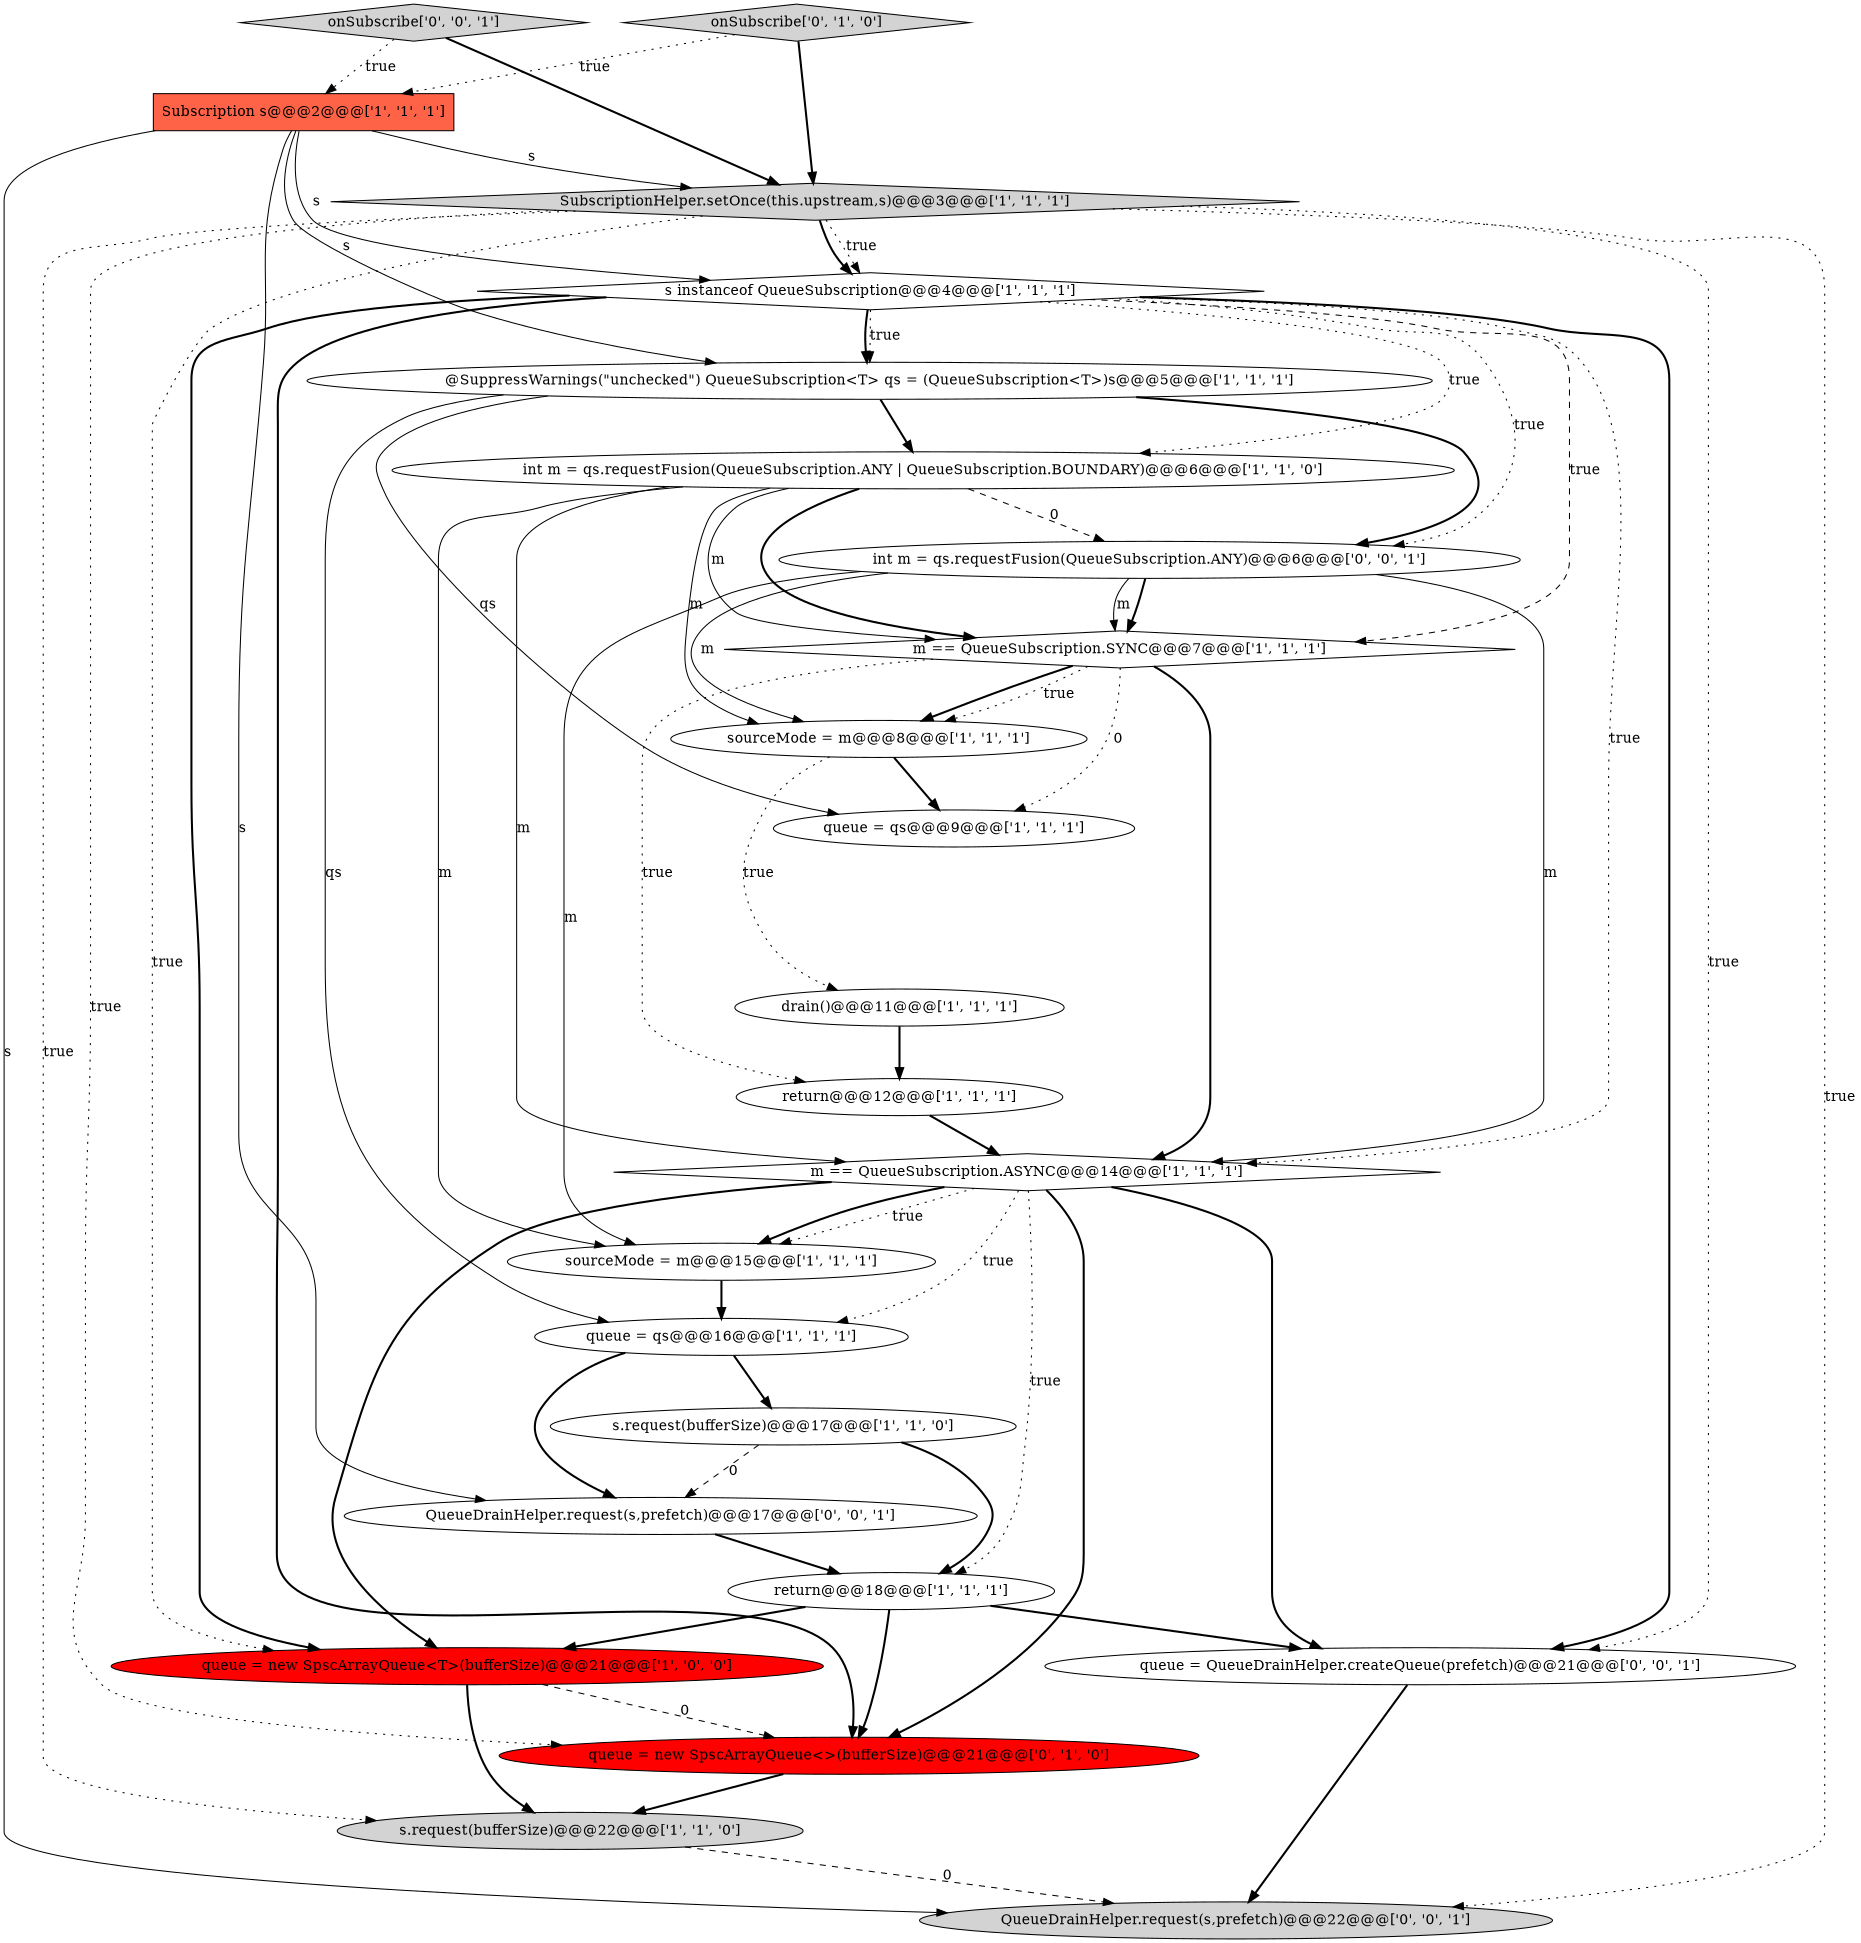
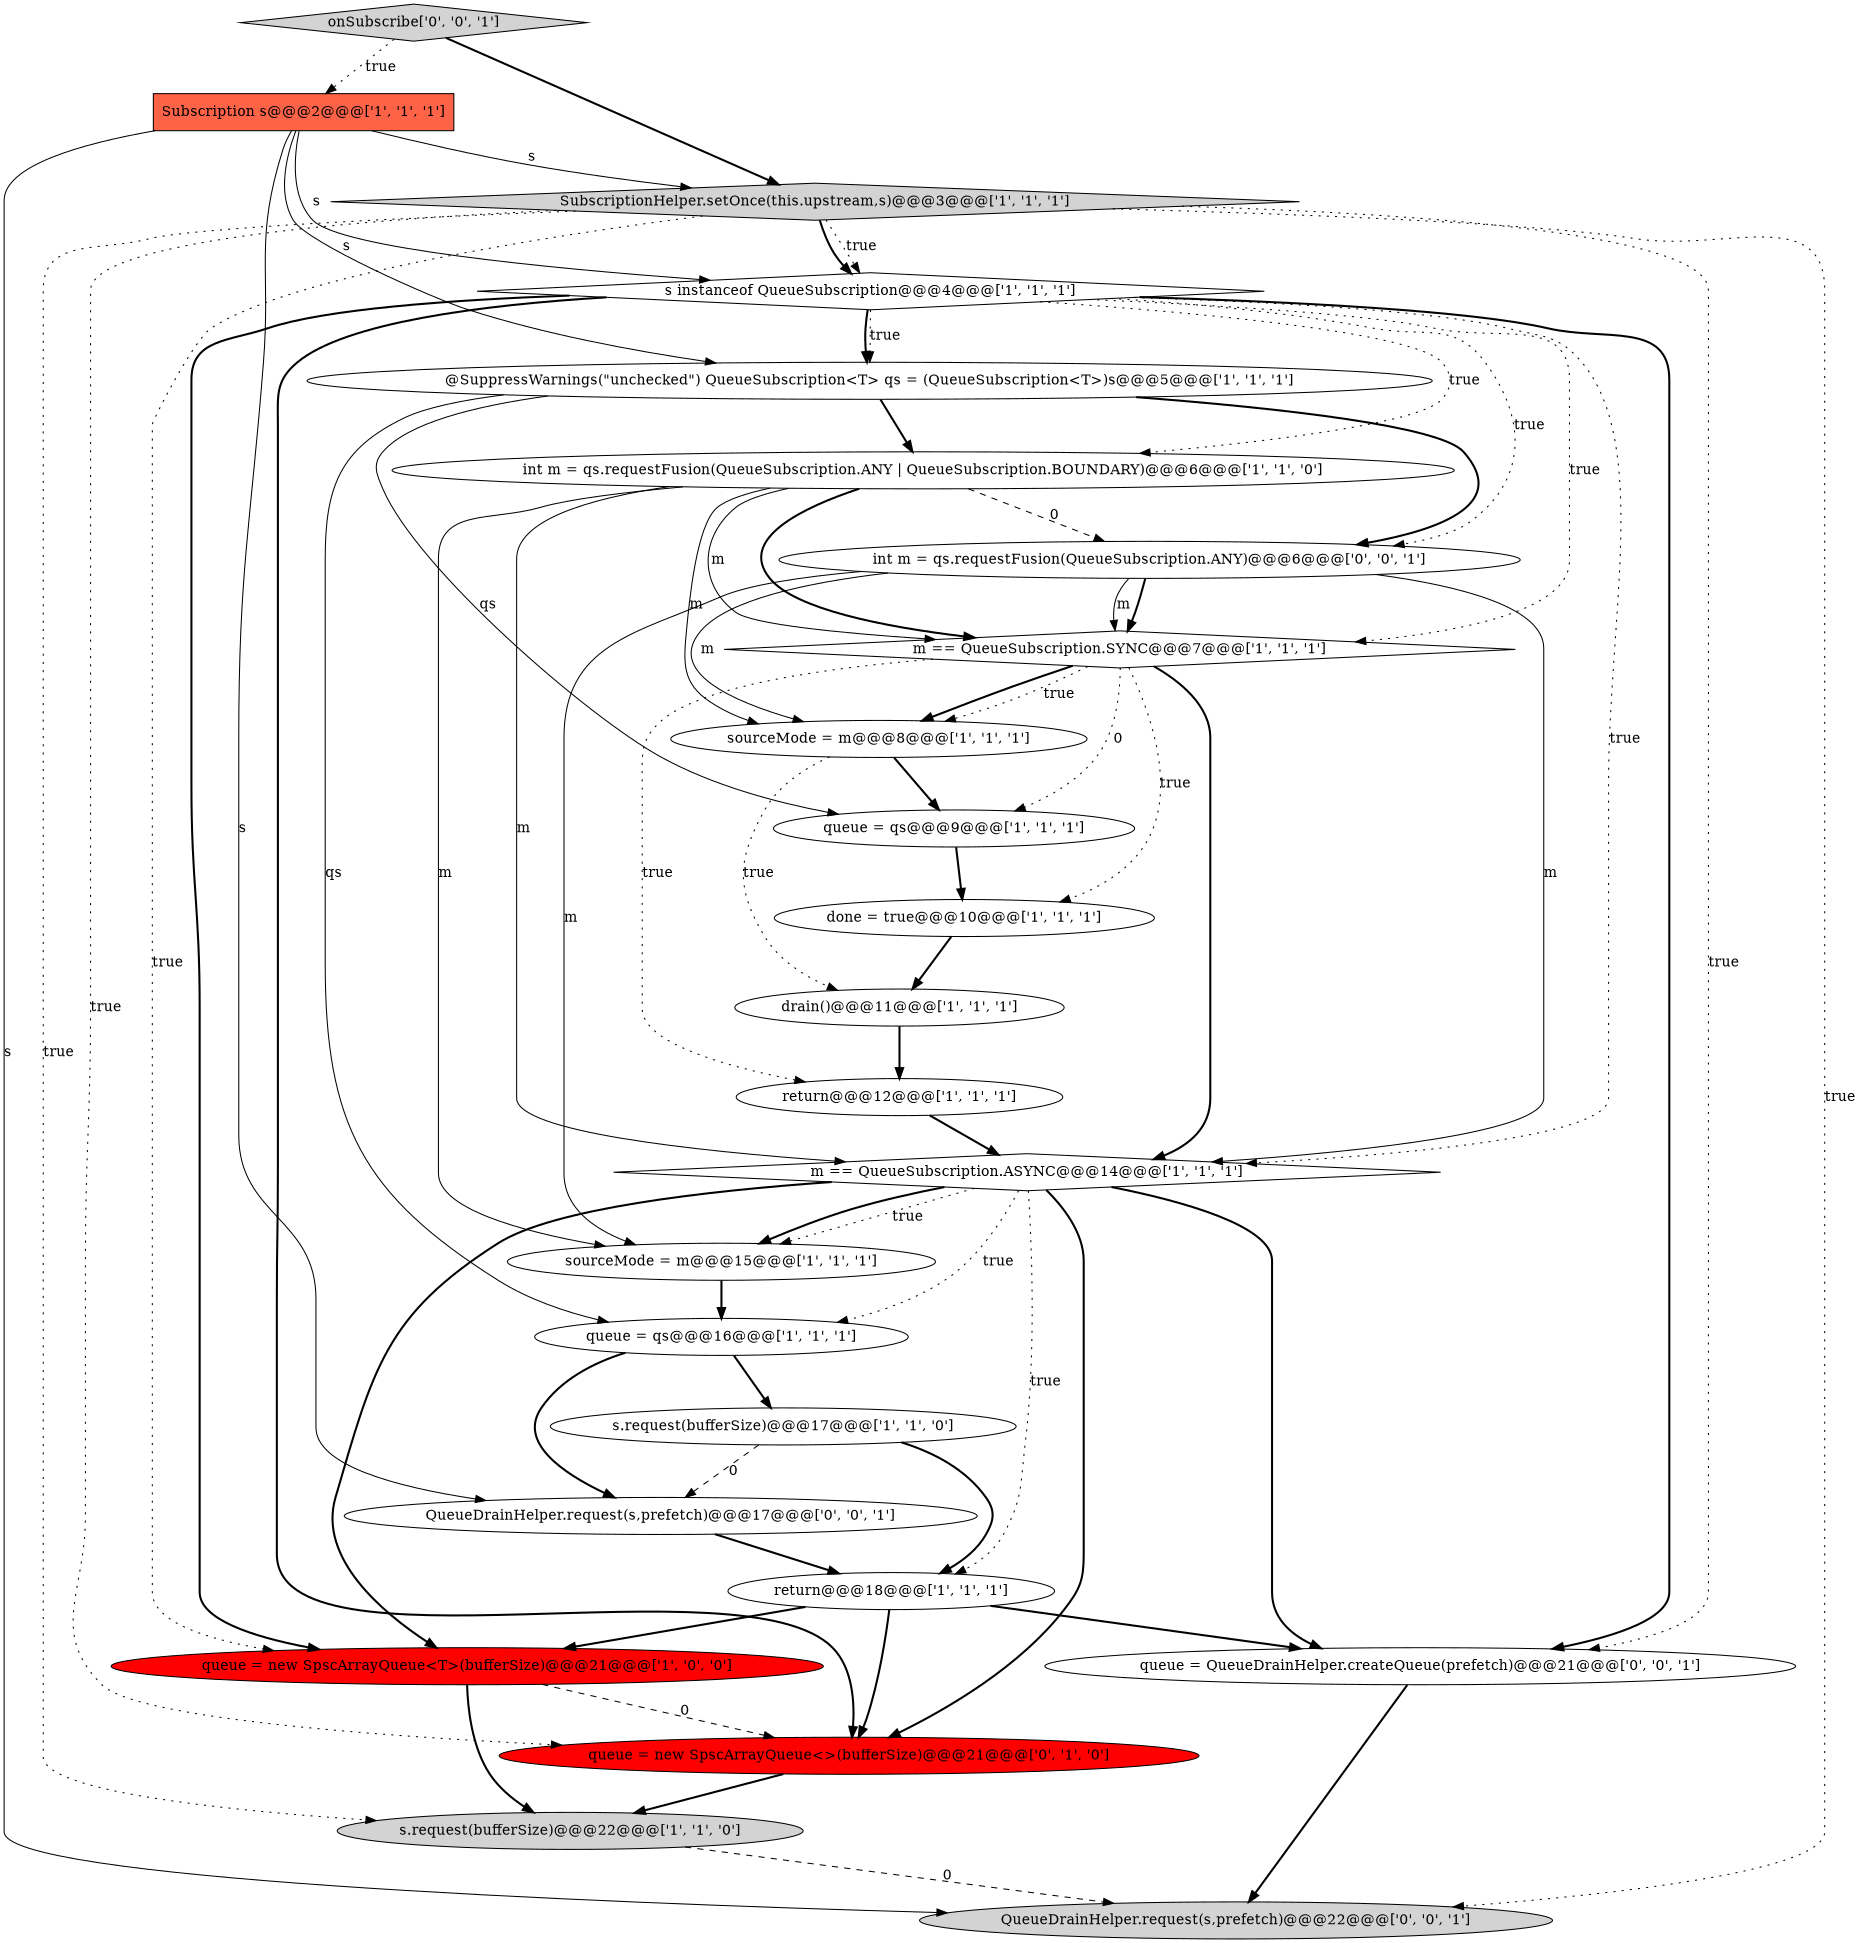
node "onSubscribe['0', '1', '0']": removed
edge "s instanceof QueueSubscription@@@4@@@['1', '1', '1']" -> "m == QueueSubscription.SYNC@@@7@@@['1', '1', '1']": style dashed -> dotted
node "done = true@@@10@@@['1', '1', '1']": added
